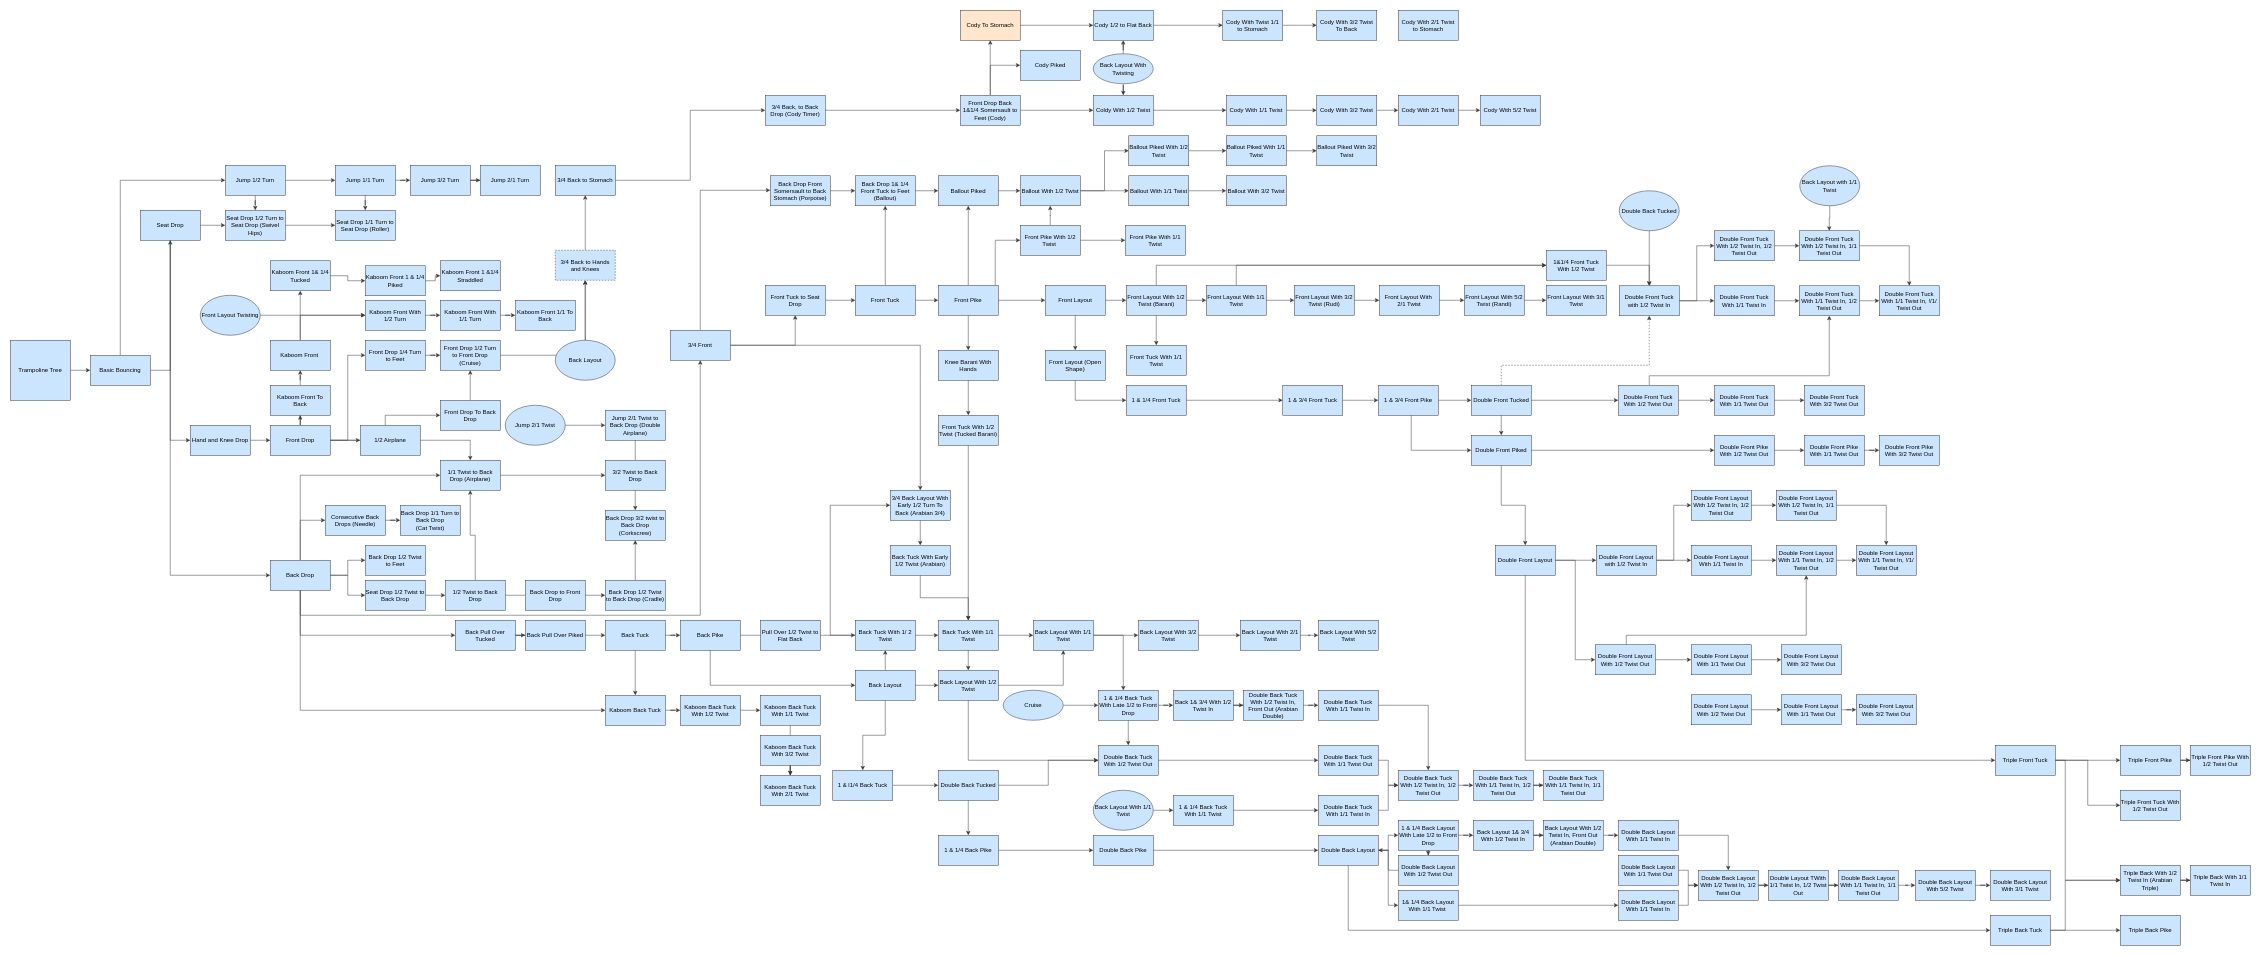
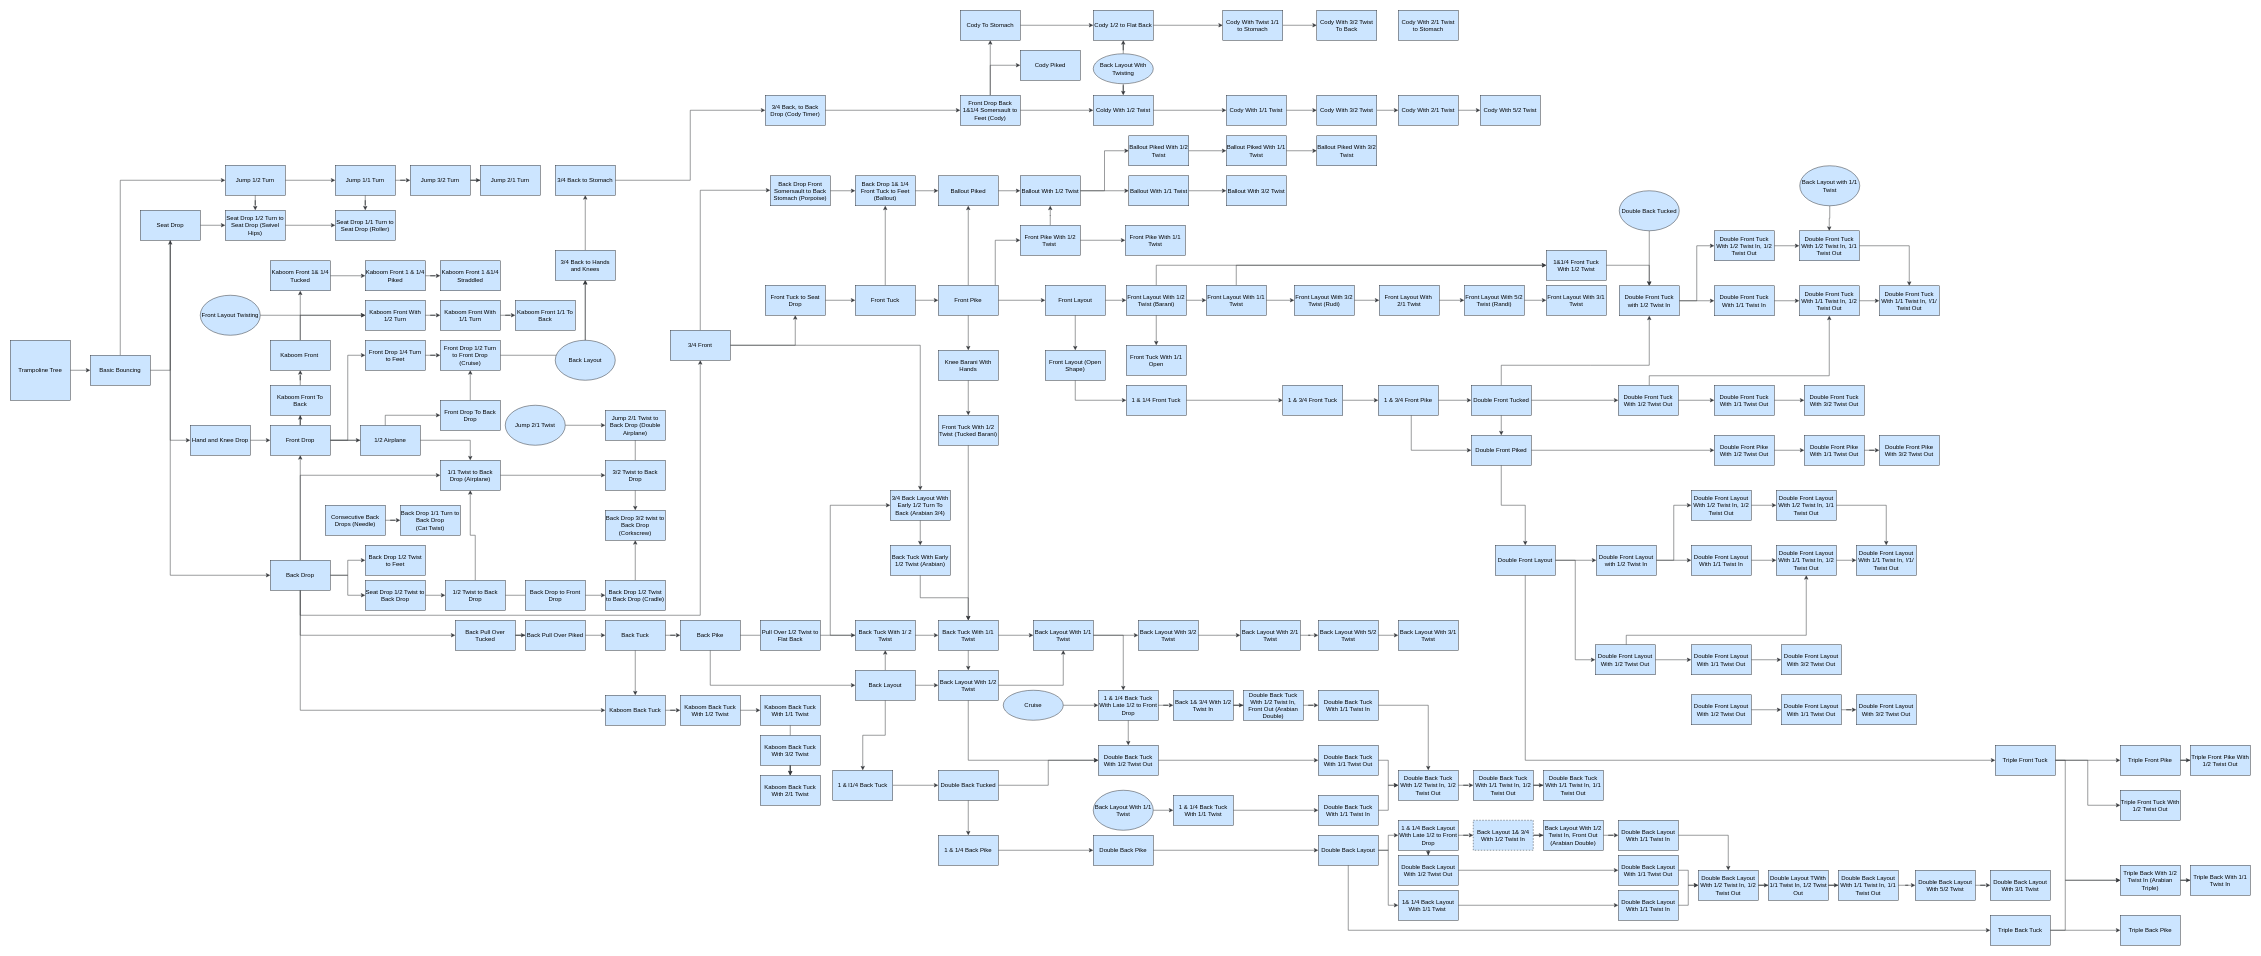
node "Cody To Stomach": fillcolor #ffe6cc -> #cce5ff
node "3/4 Back to Hands and Knees": style dashed -> solid
node "Kaboom Front 1 & 1/4 Piked": moved (395, 281) -> (395, 276)
node "Front Tuck With 1/1 Twist": label "Front Tuck With 1/1 Twist" -> "Front Tuck With 1/1 Open"
edge "Double Front Tucked" -> "Double Front Tuck with 1/2 Twist In": style dashed -> solid
edge "Back Drop" -> "Consecutive Back Drops (Needle)": now "Back Drop" -> "Front Drop"
edge "Back Layout With 5/2 Twist" -> "Back Layout With 3/1 Twist": added
node "Back Layout With 3/1 Twist": added
node "Back Layout 1& 3/4 With 1/2 Twist In": style solid -> dashed
edge "Double Back Layout With 1/2 Twist Out" -> "Double Back Layout": now "Double Back Layout With 1/2 Twist Out" -> "Double Back Layout With 1/1 Twist Out"
